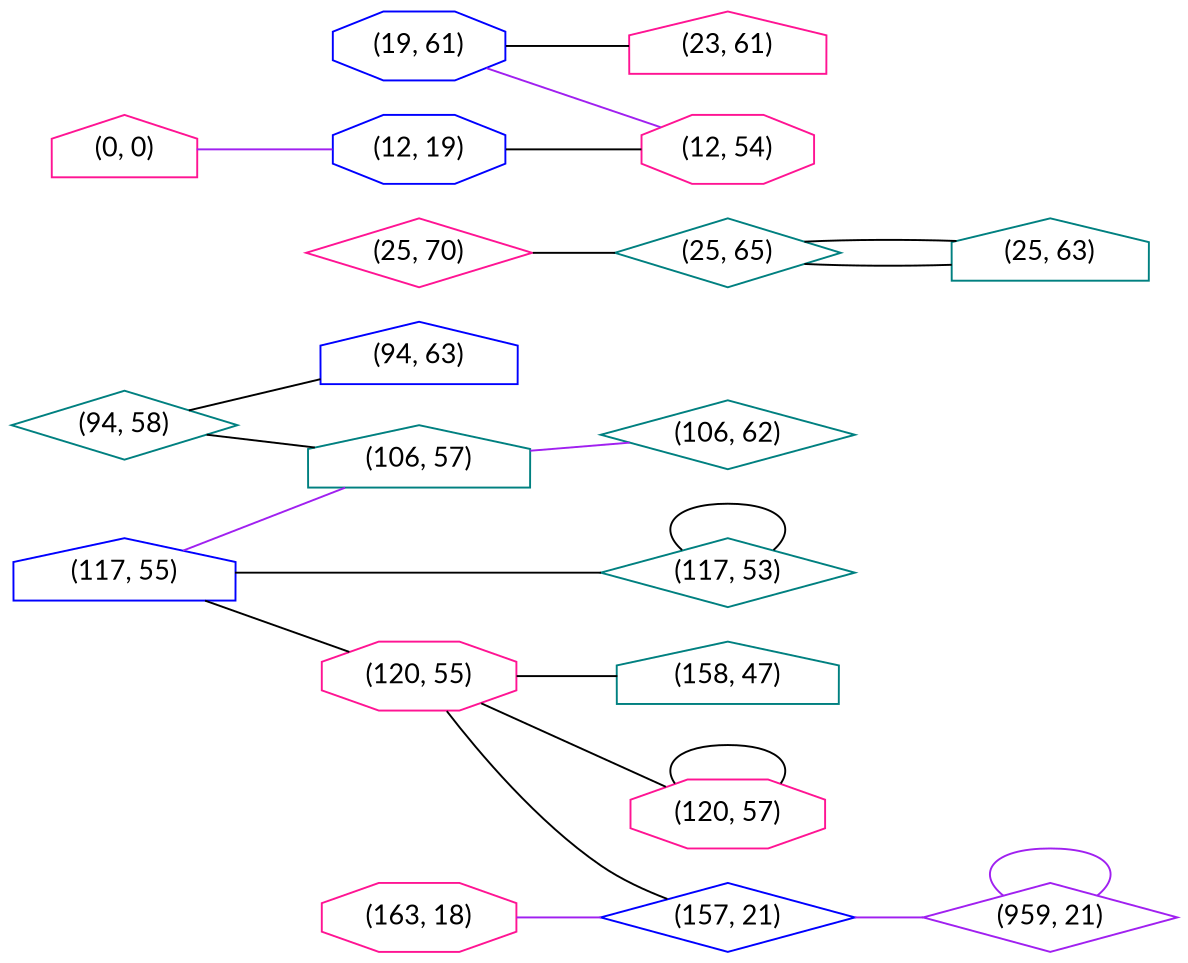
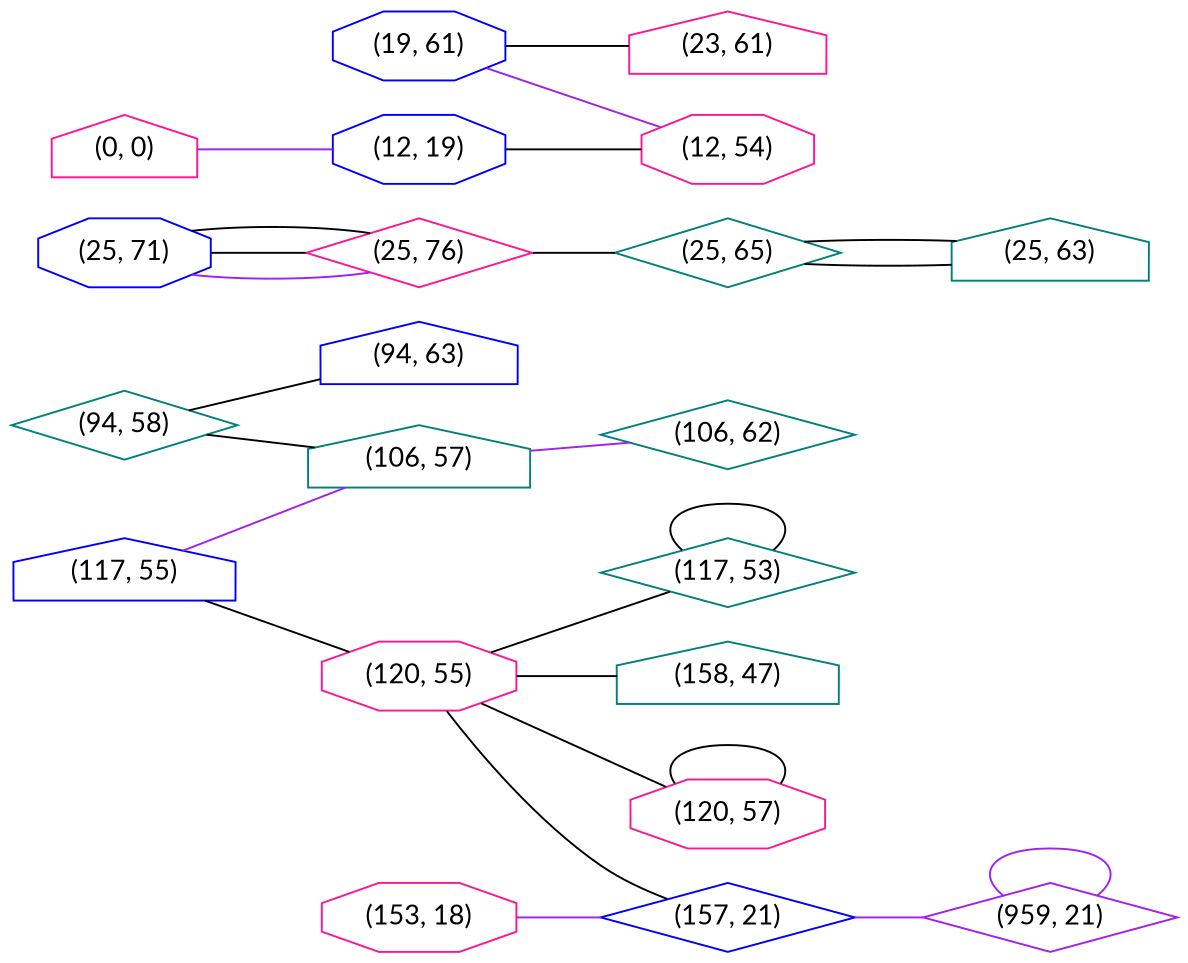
node "(25, 71)": added
node "(25, 70)": label "(25, 70)" -> "(25, 76)"
edge "(117, 55)" -- "(117, 53)": now "(120, 55)" -- "(117, 53)"
node "(163, 18)": label "(163, 18)" -> "(153, 18)"
